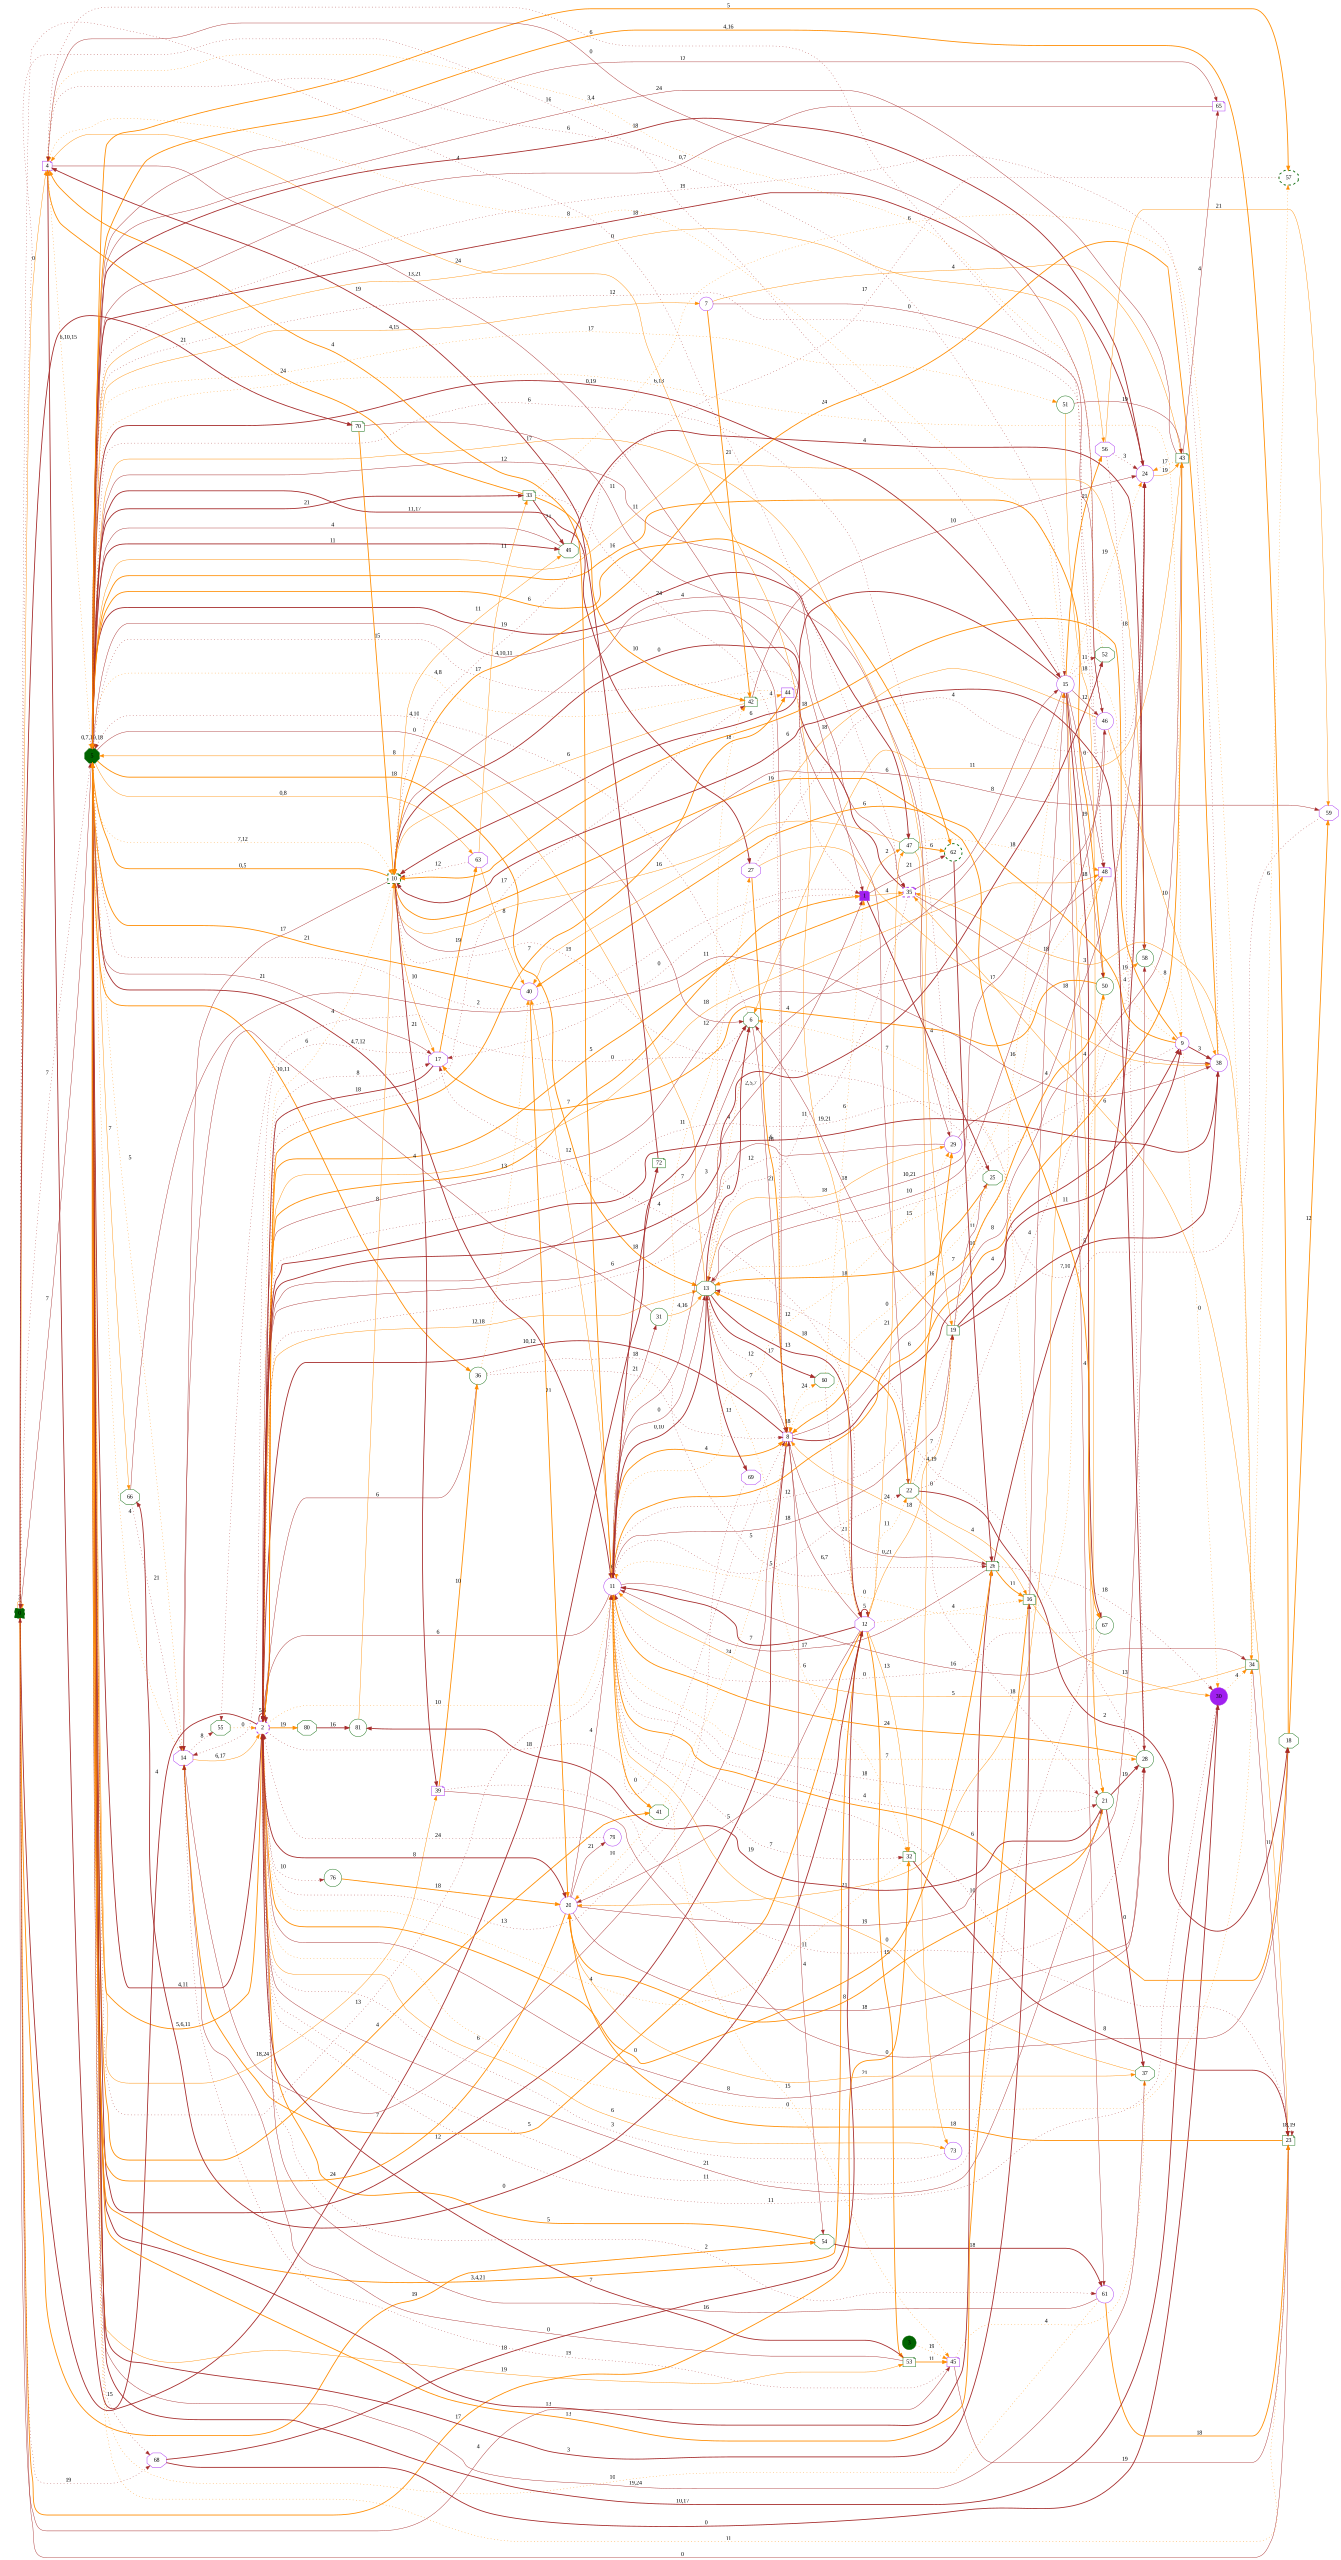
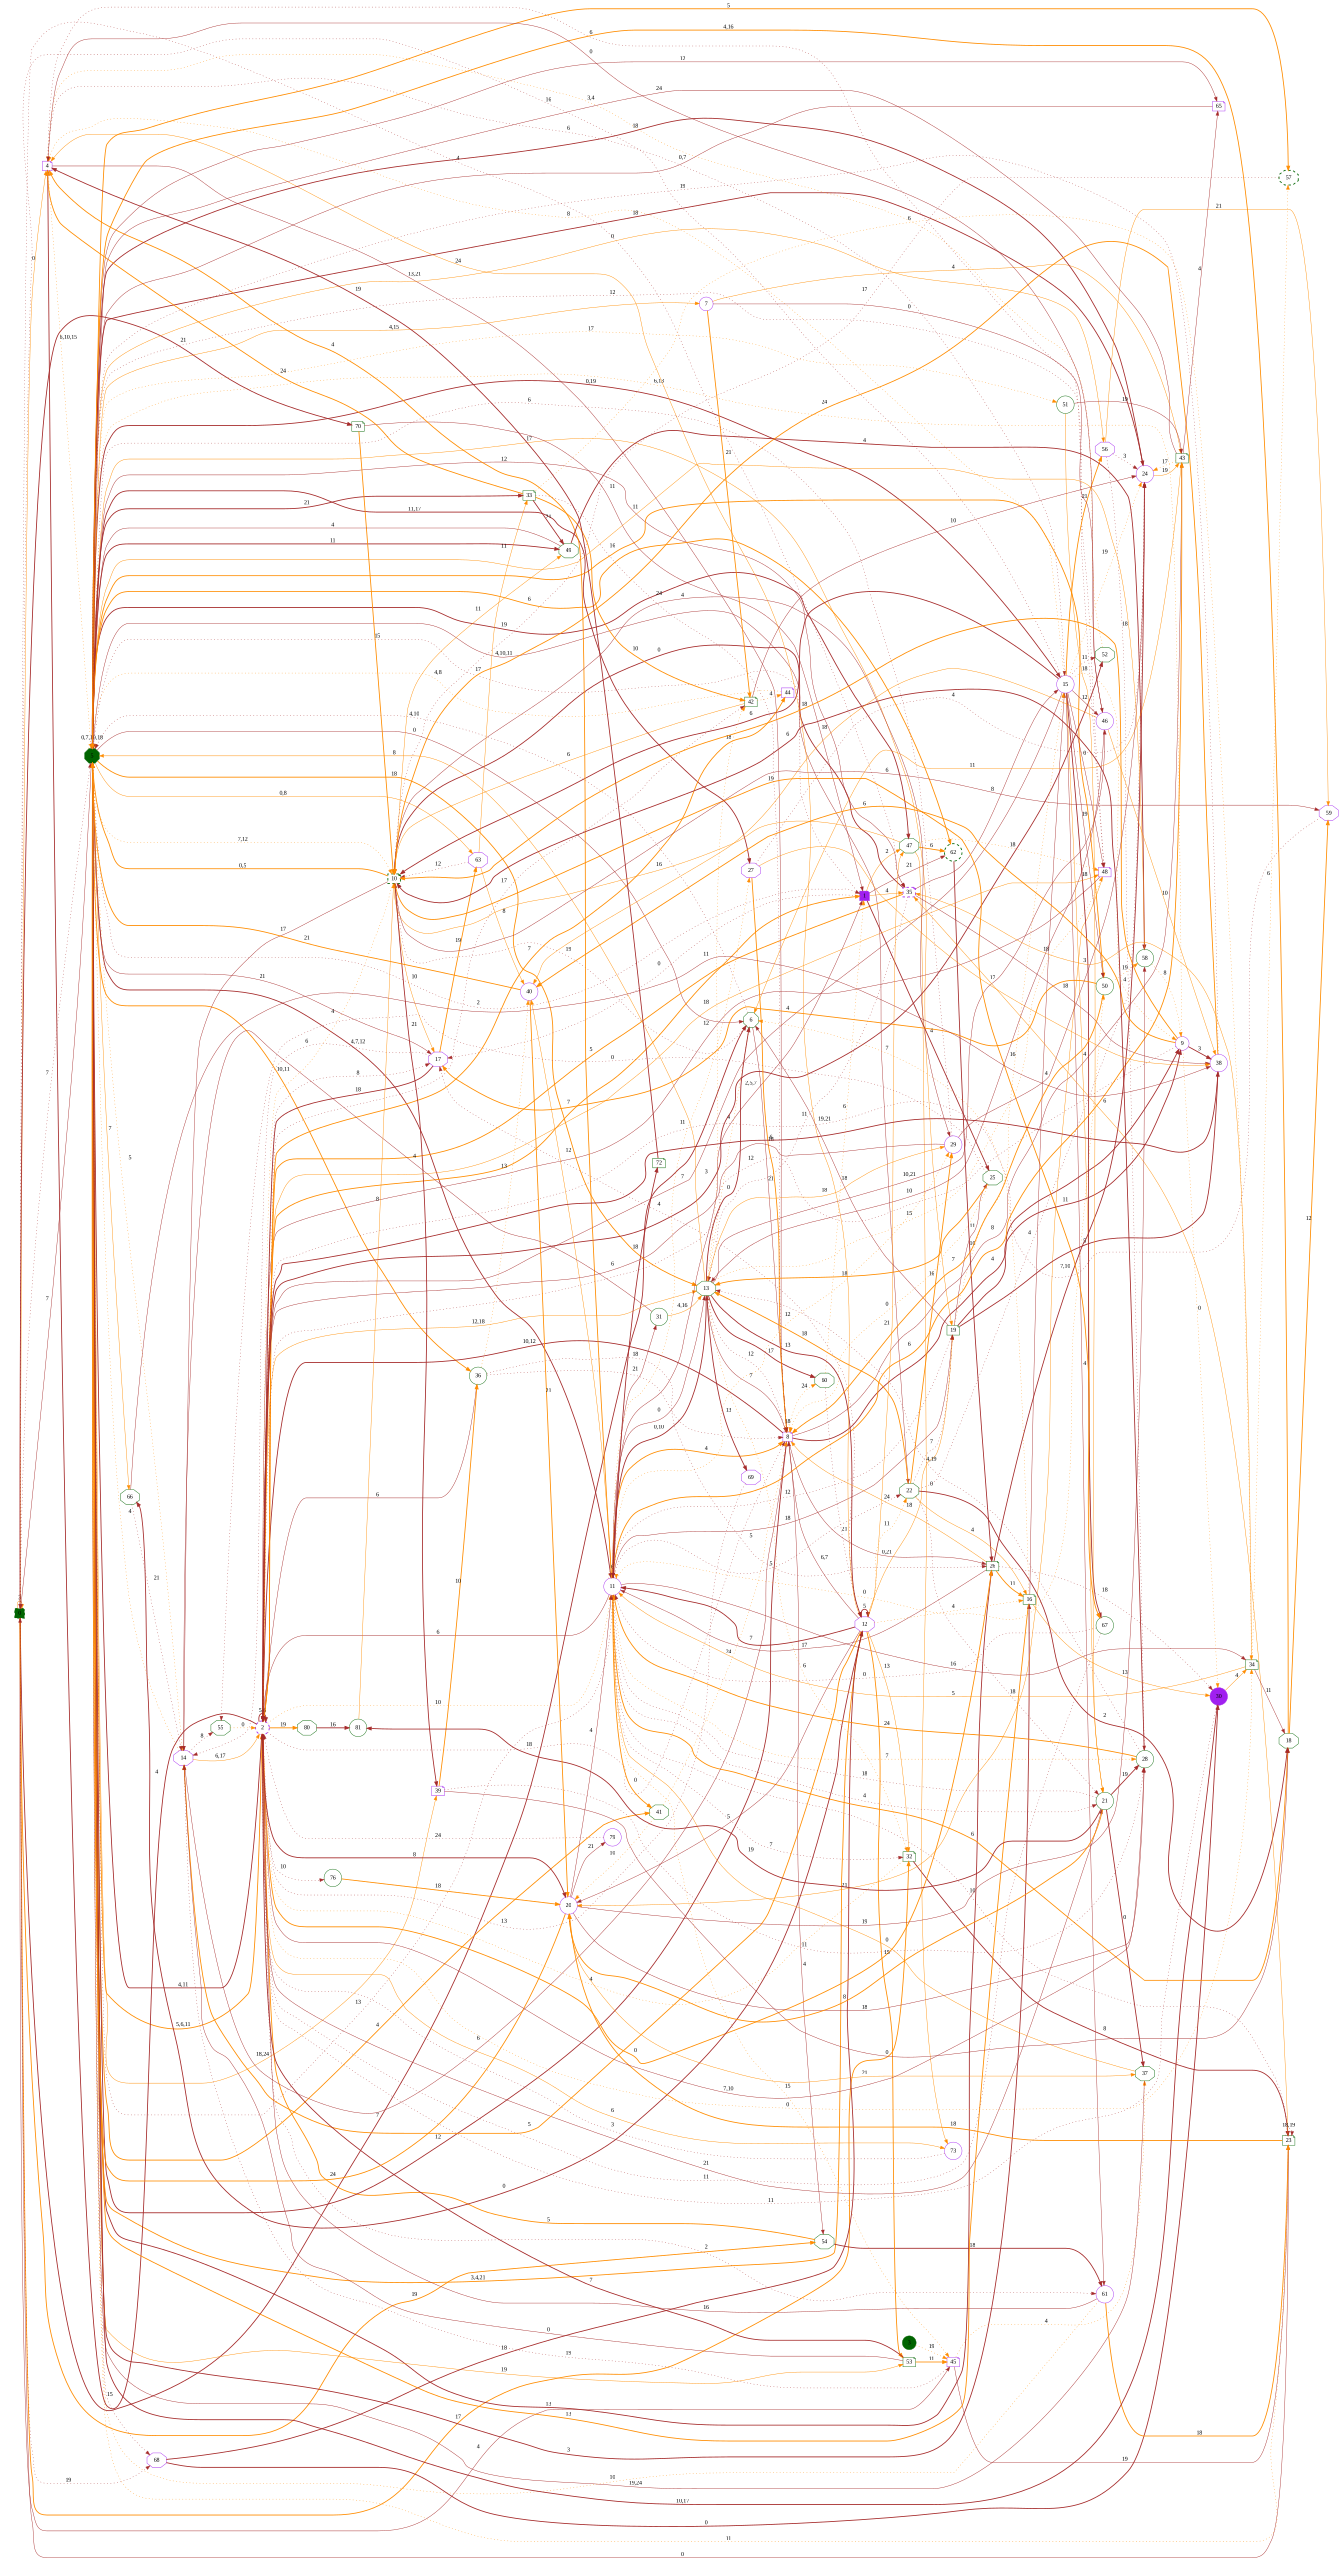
edge "30" -> "34": style dotted -> solid
edge "34" -> "23": now "34" -> "18"
edge "28" -> "2": label "8" -> "7,10"
